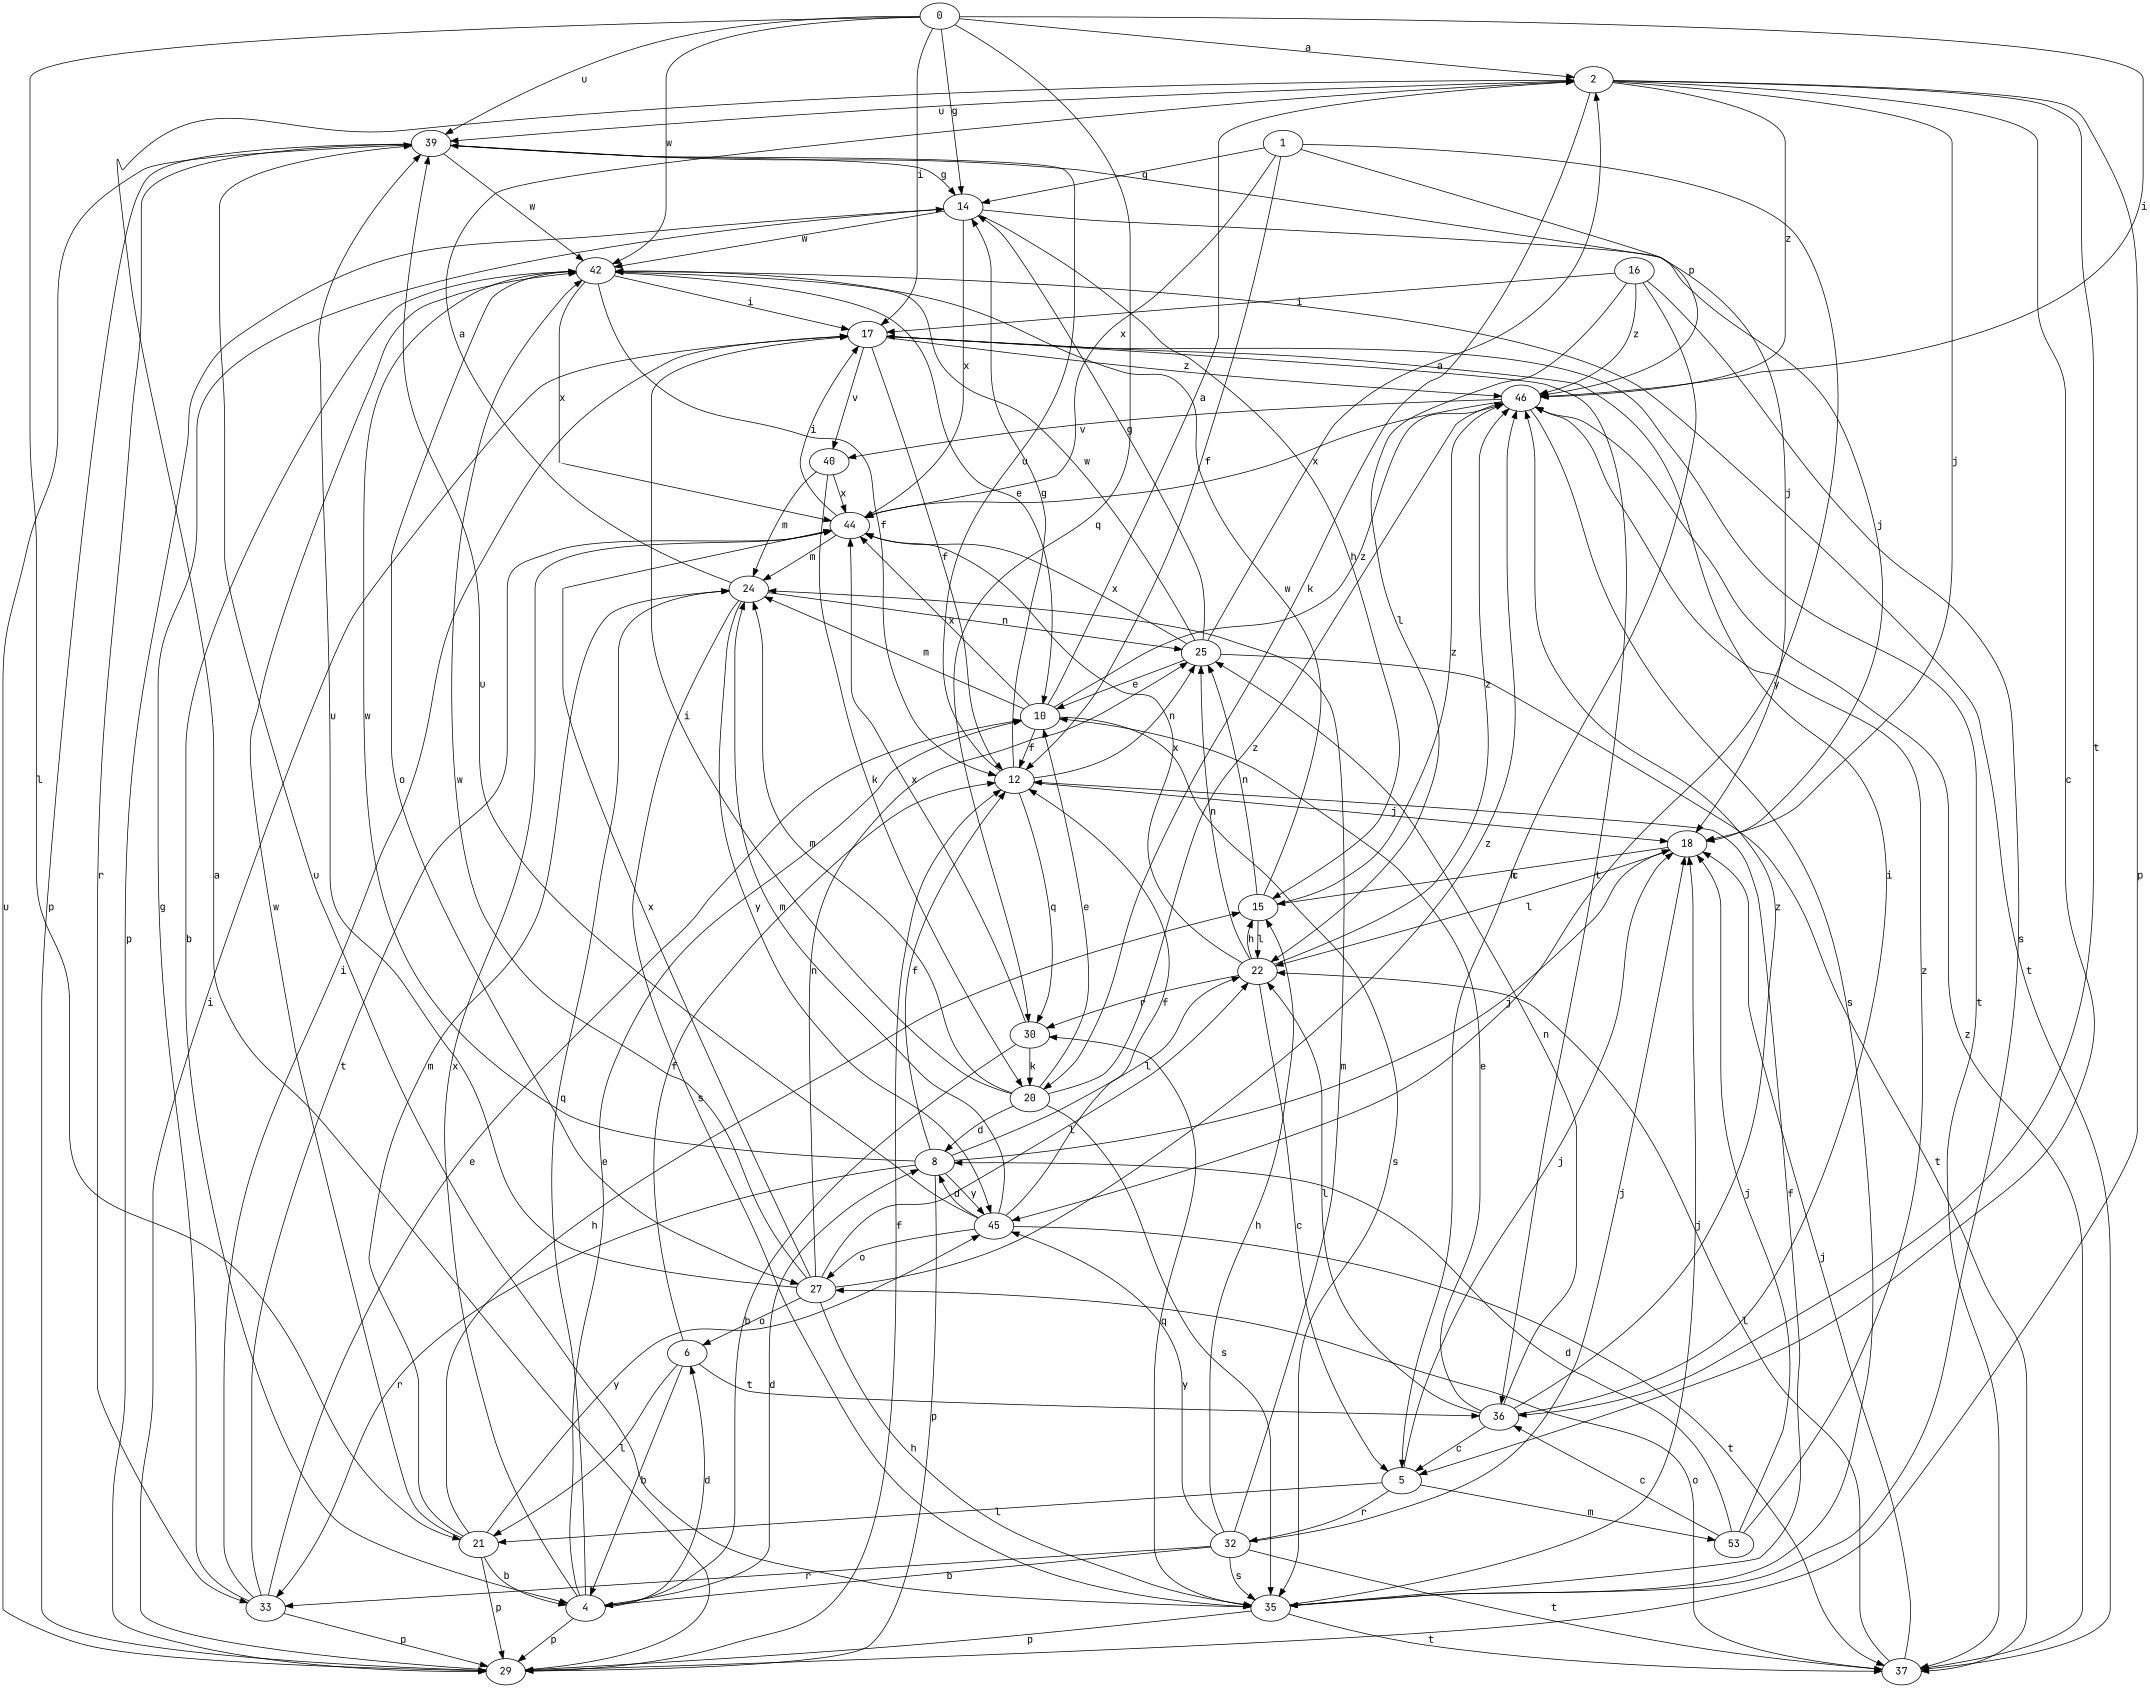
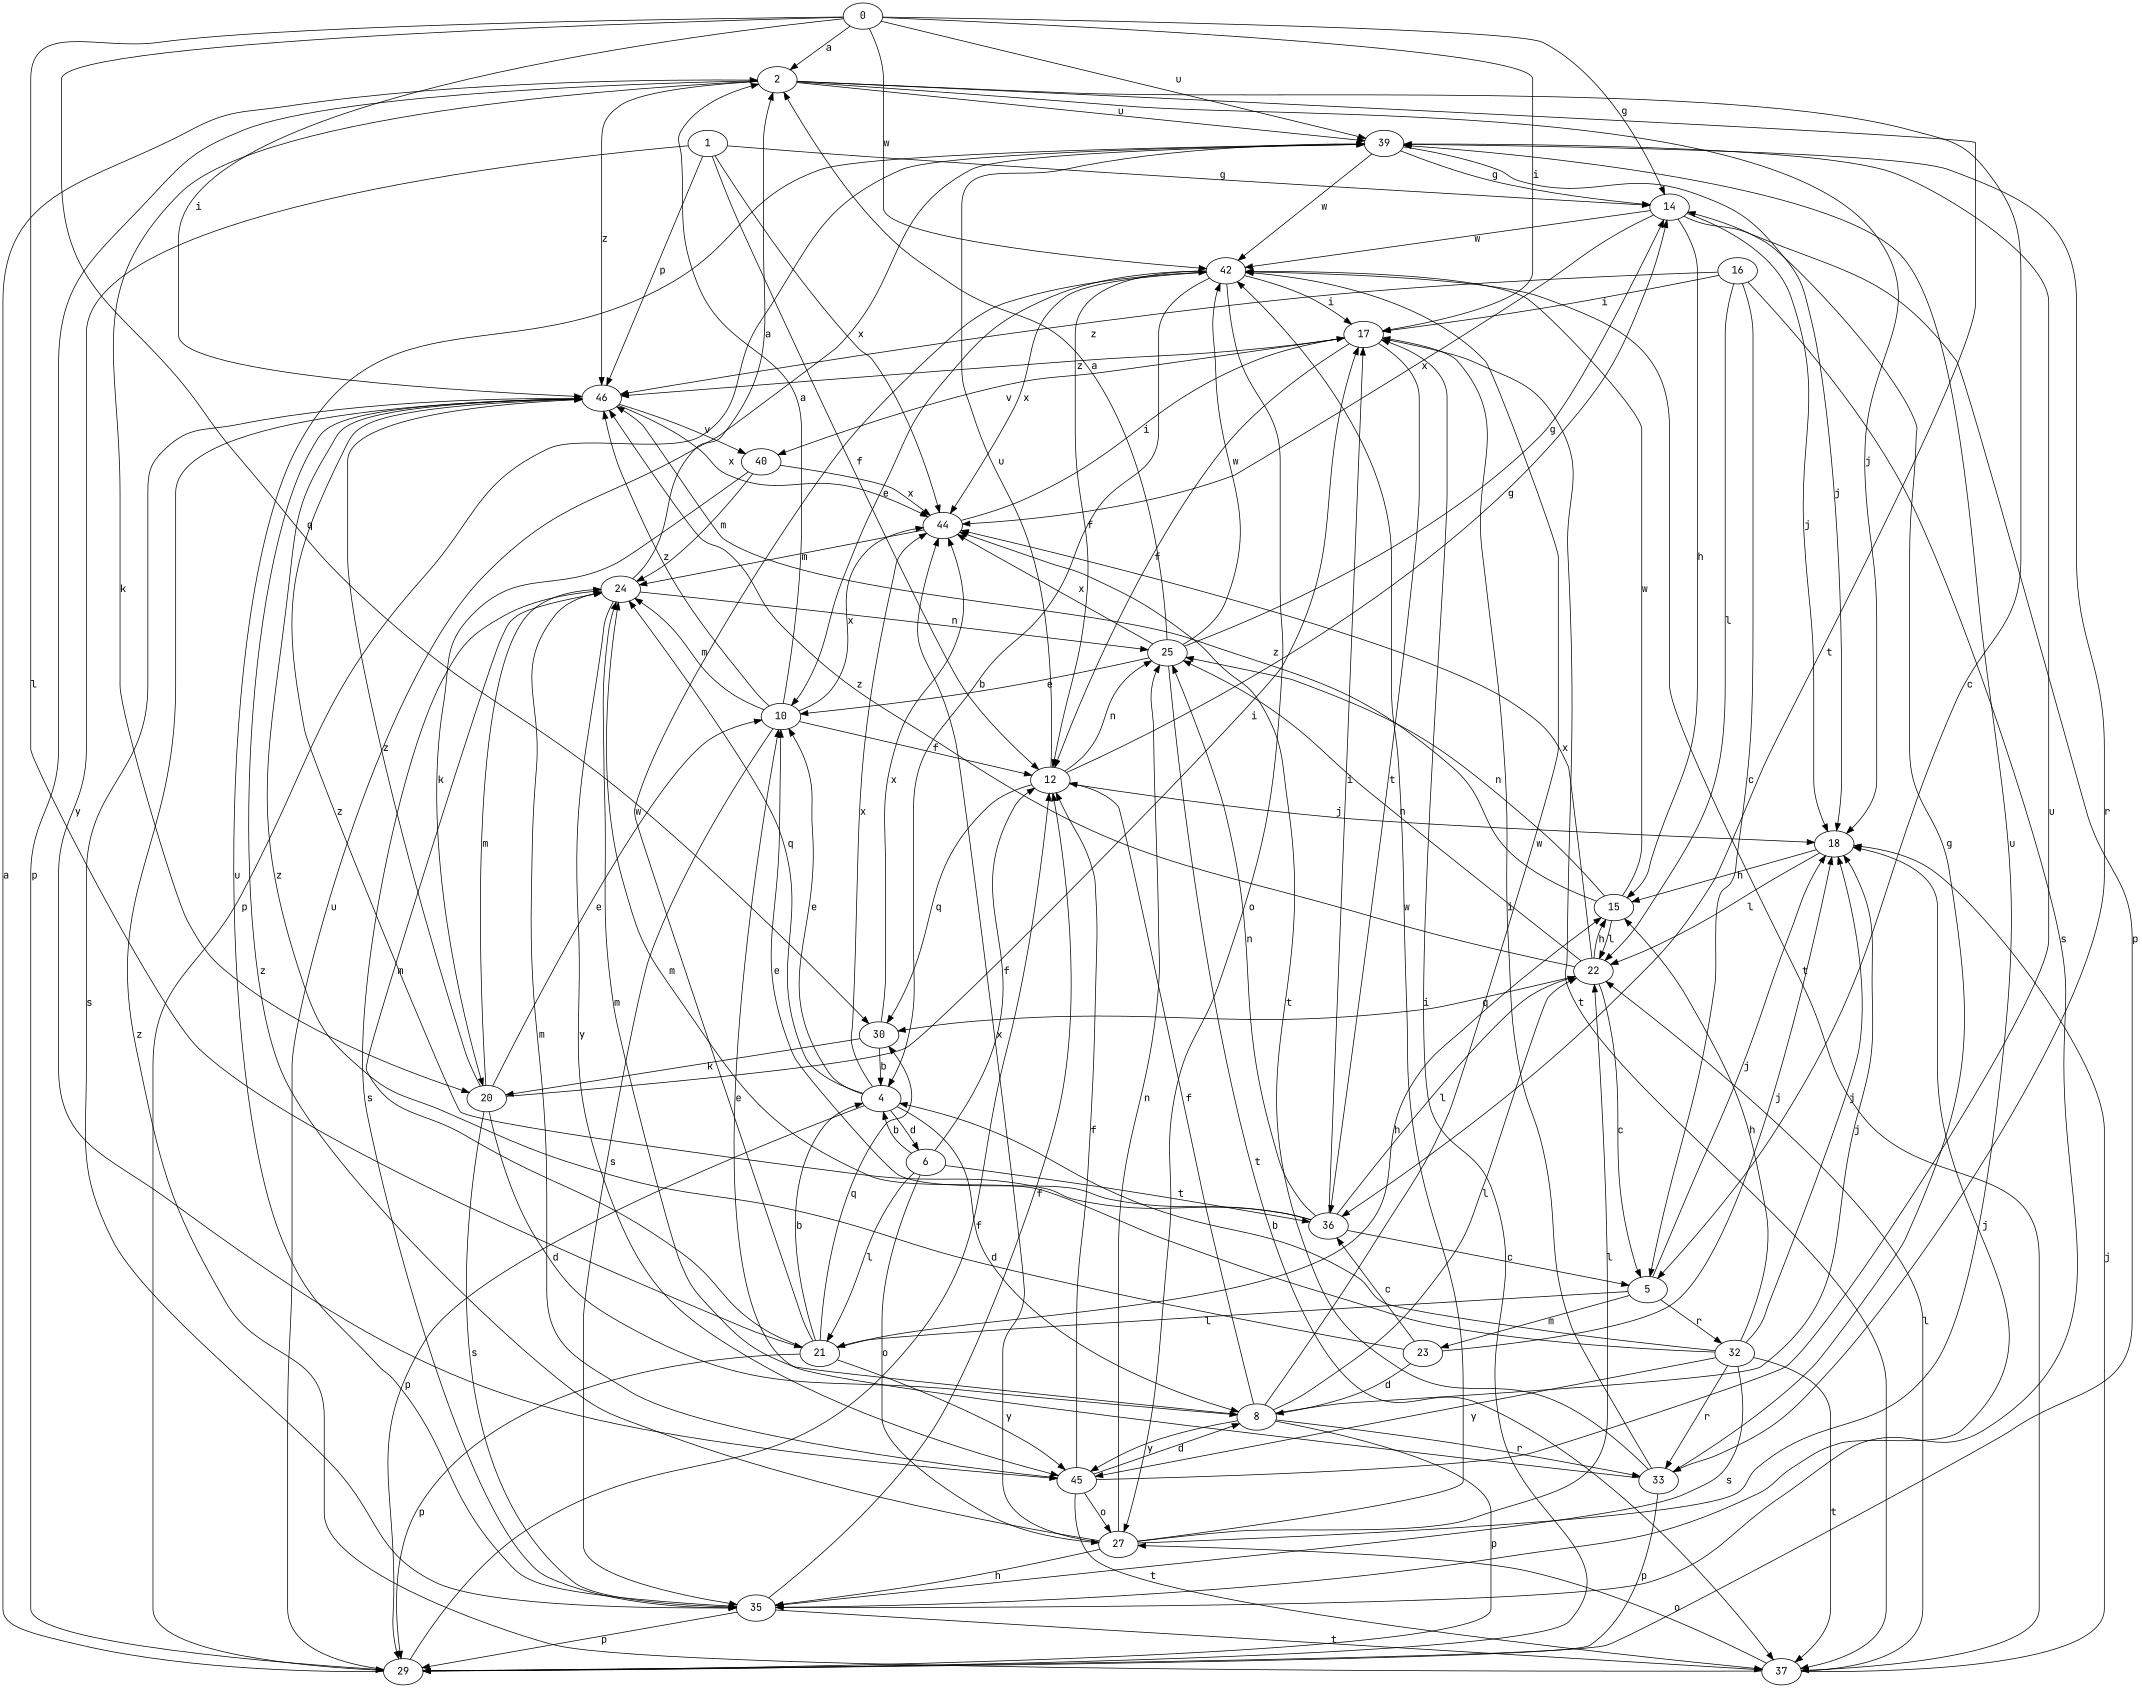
edge "22" -> "30": label "r" -> "q"
edge "8" -> "24": added, label "m"
edge "27" -> "6": reversed
edge "35" -> "30": now "21" -> "30"
node "53": label "53" -> "23"
